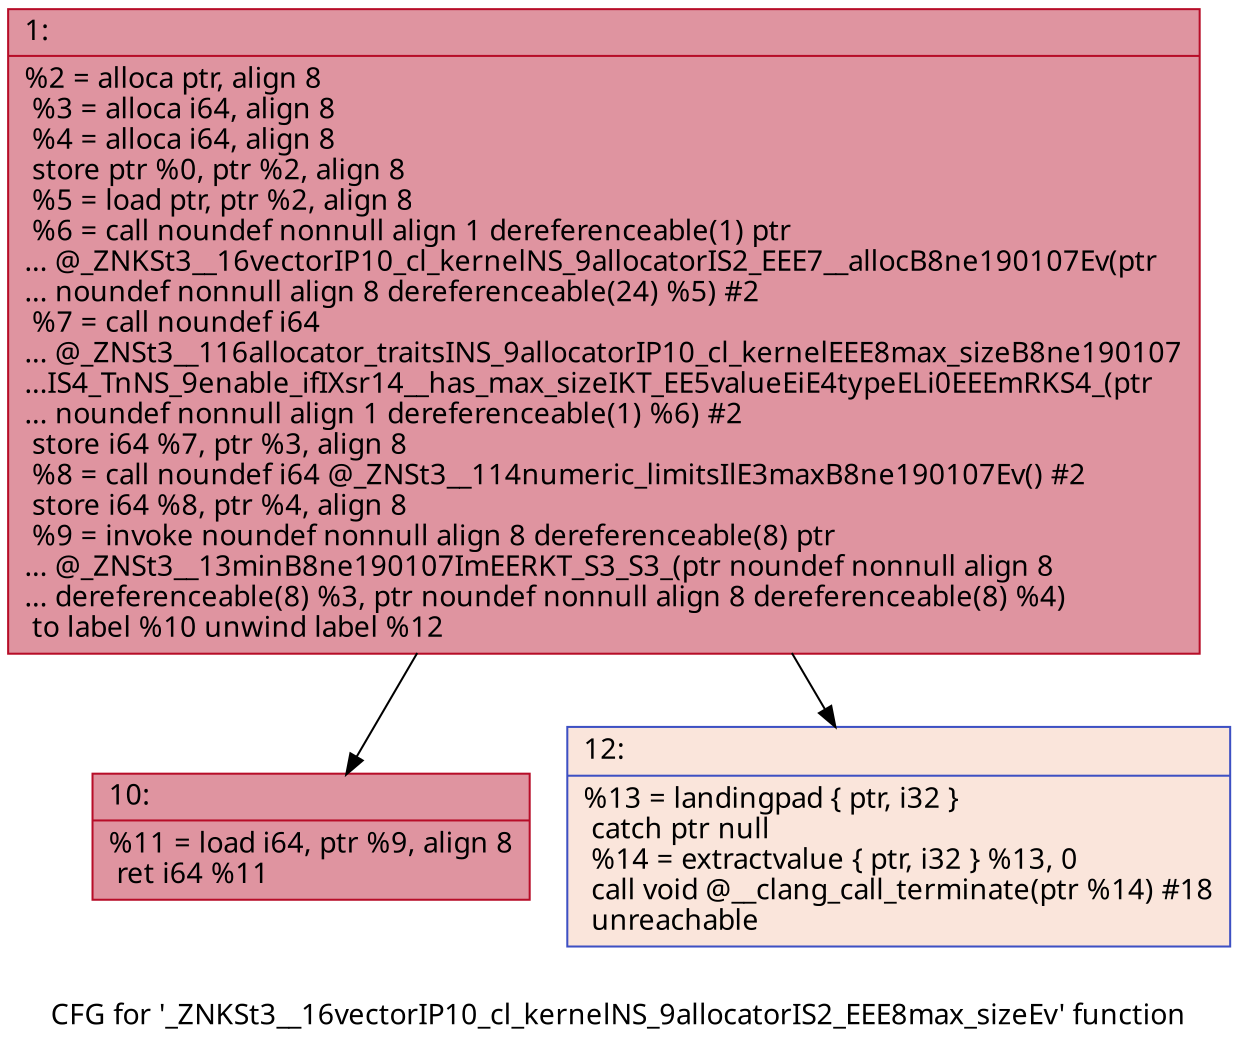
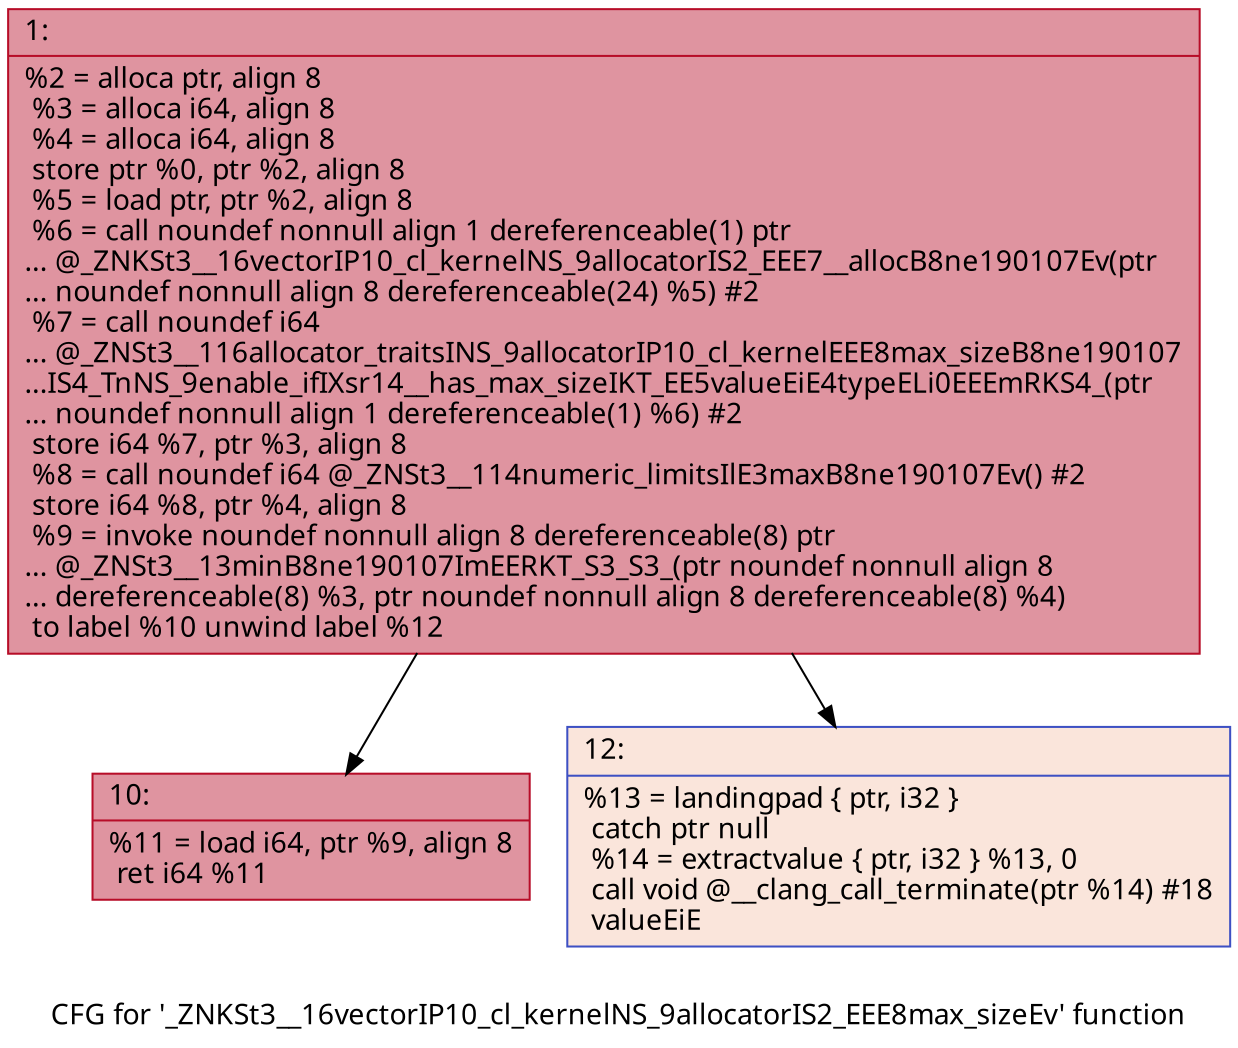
node "12:": text "unreachable" -> "valueEiE"
